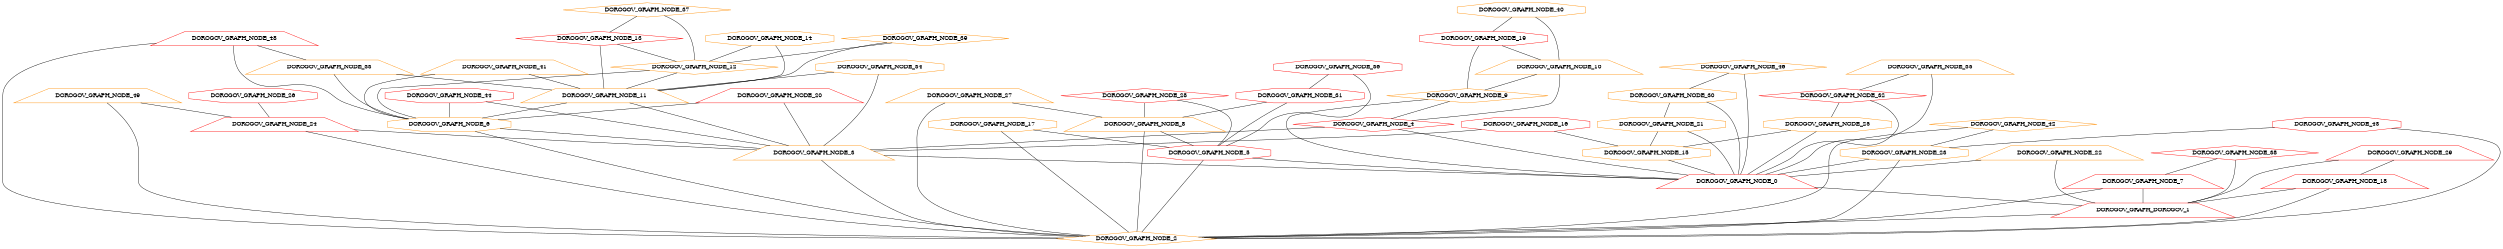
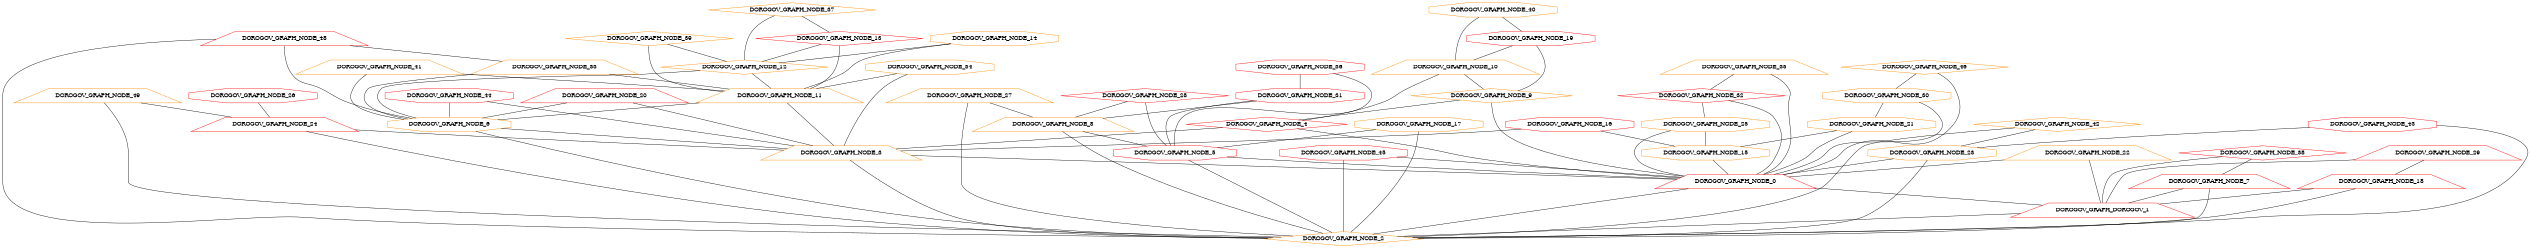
node "DOROGOV_GRAPH_NODE_45": added
edge "DOROGOV_GRAPH_NODE_0" -- "DOROGOV_GRAPH_NODE_2": added
